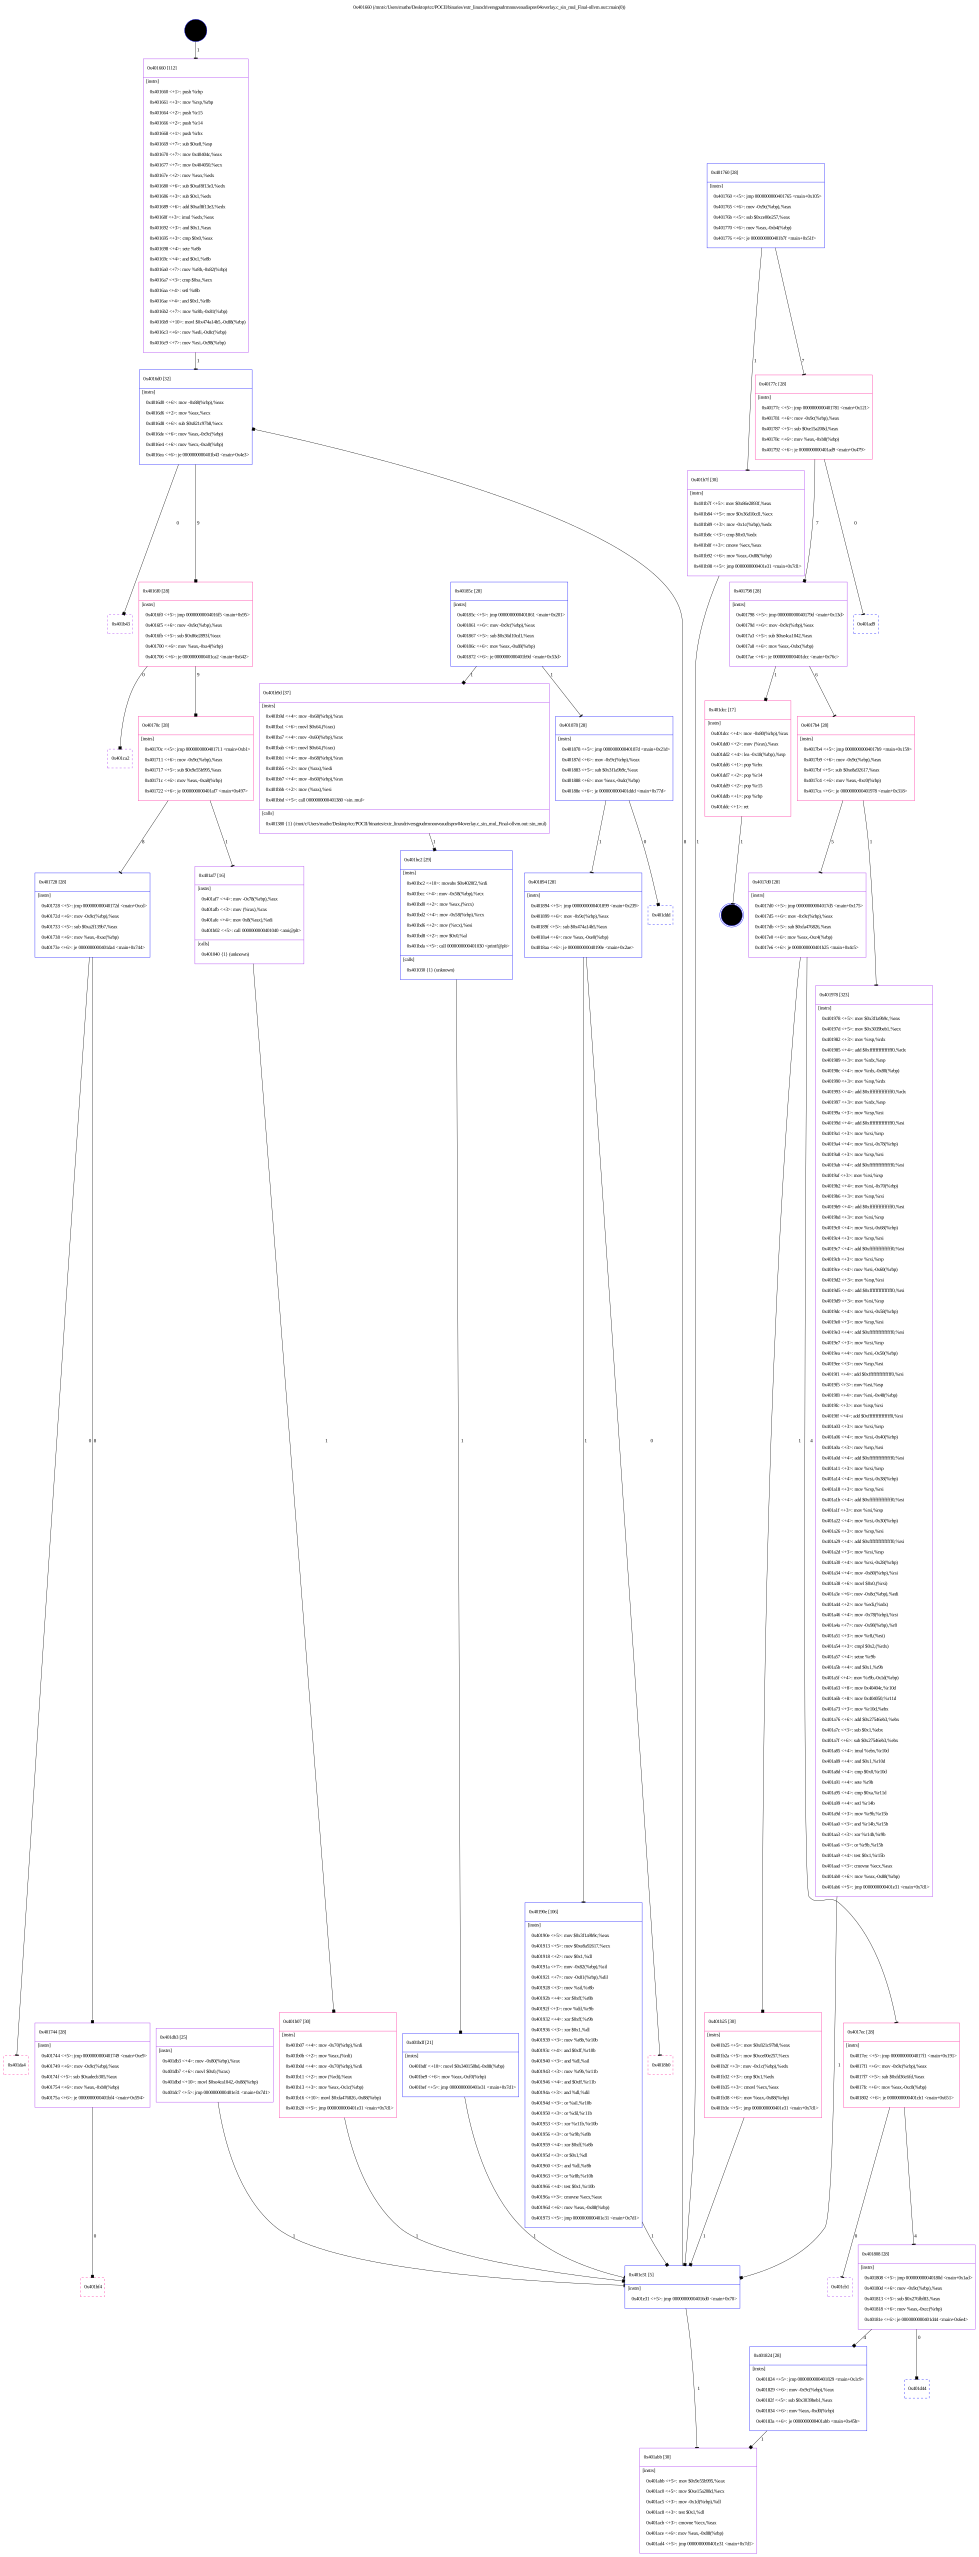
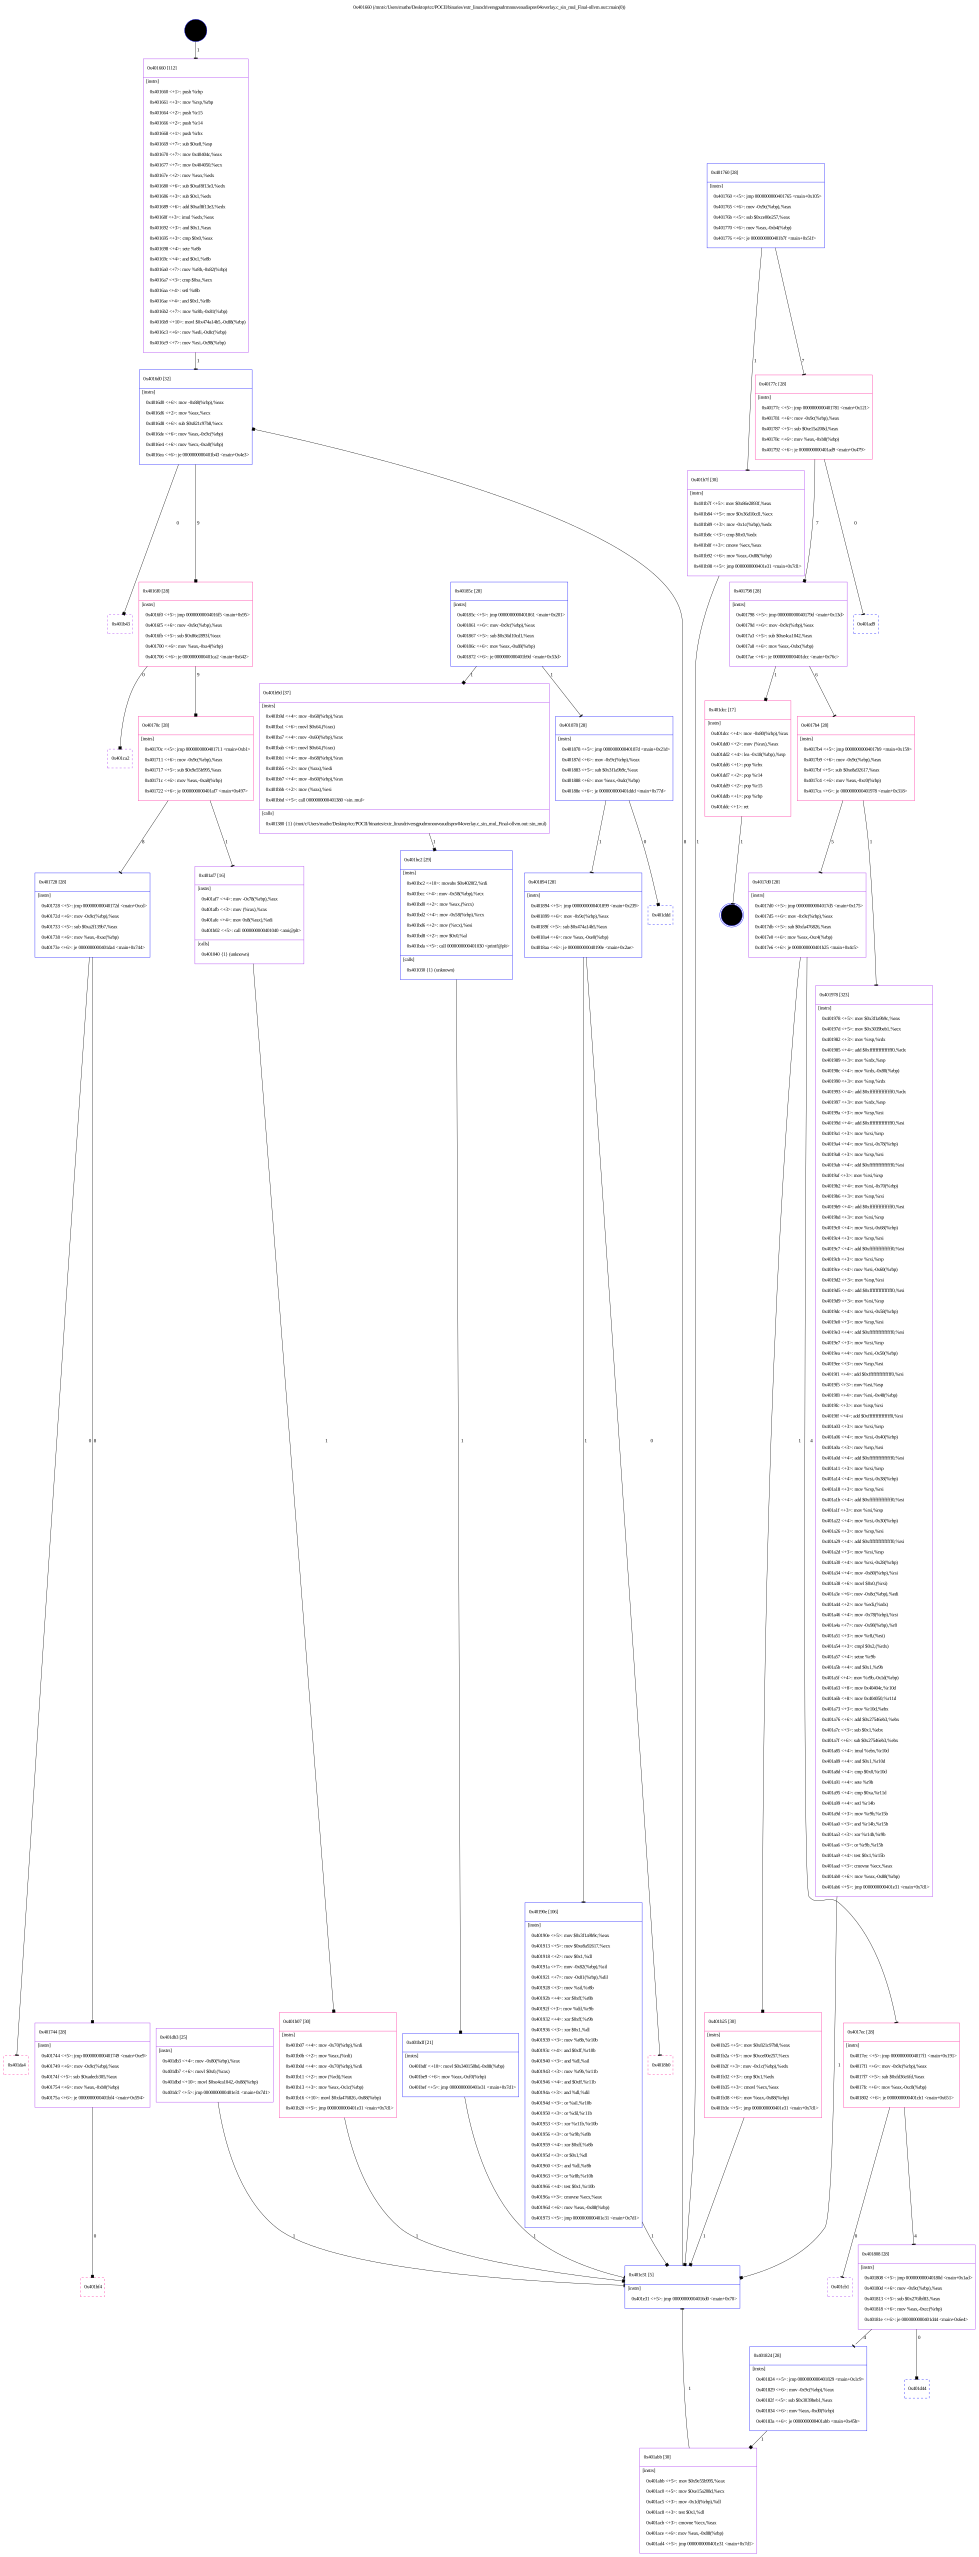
edge "0x401808 [28]" -> "0x401824 [28]": arrowhead box -> tee
edge "0x401e31 [5]" -> "0x401abb [30]": reversed
